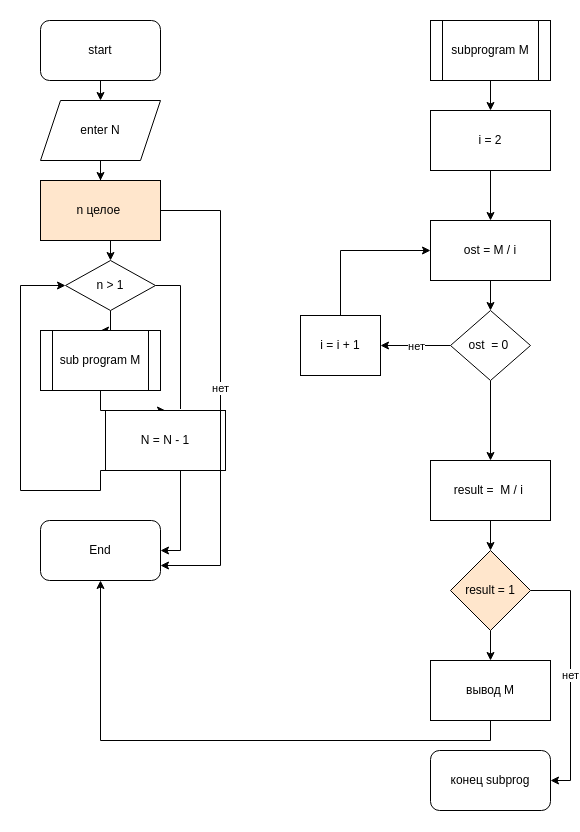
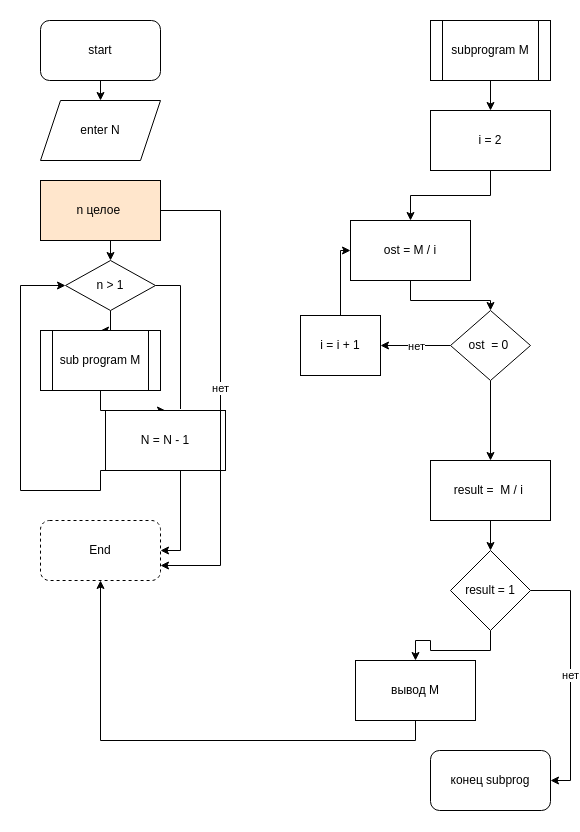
edge "enter N" -> "n целое": removed
node "ost = M / i": moved (491, 251) -> (411, 251)
node "End": style solid -> dashed
node "result = 1": fillcolor #ffe6cc -> #ffffff
node "вывод М": moved (491, 691) -> (416, 691)
